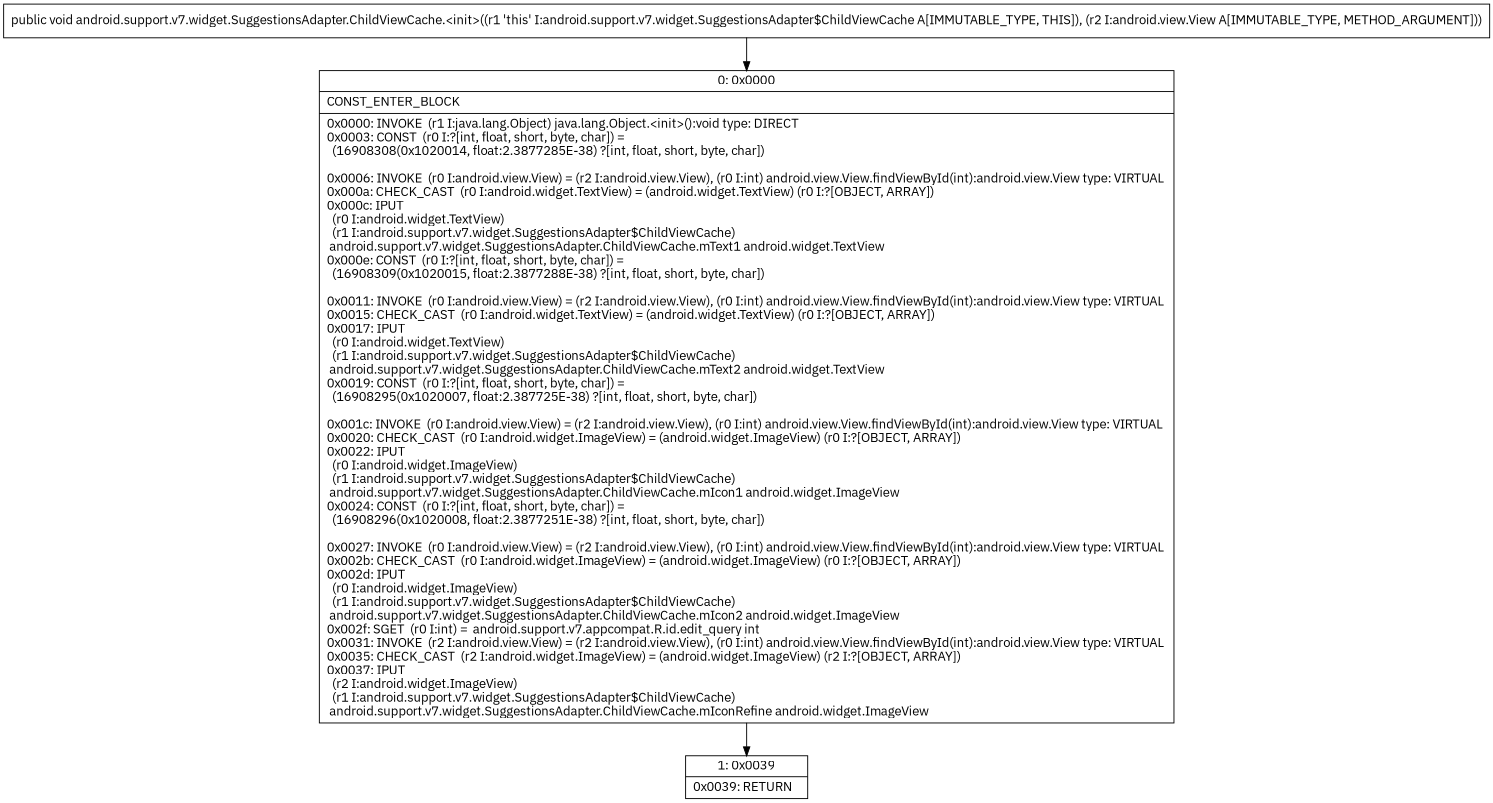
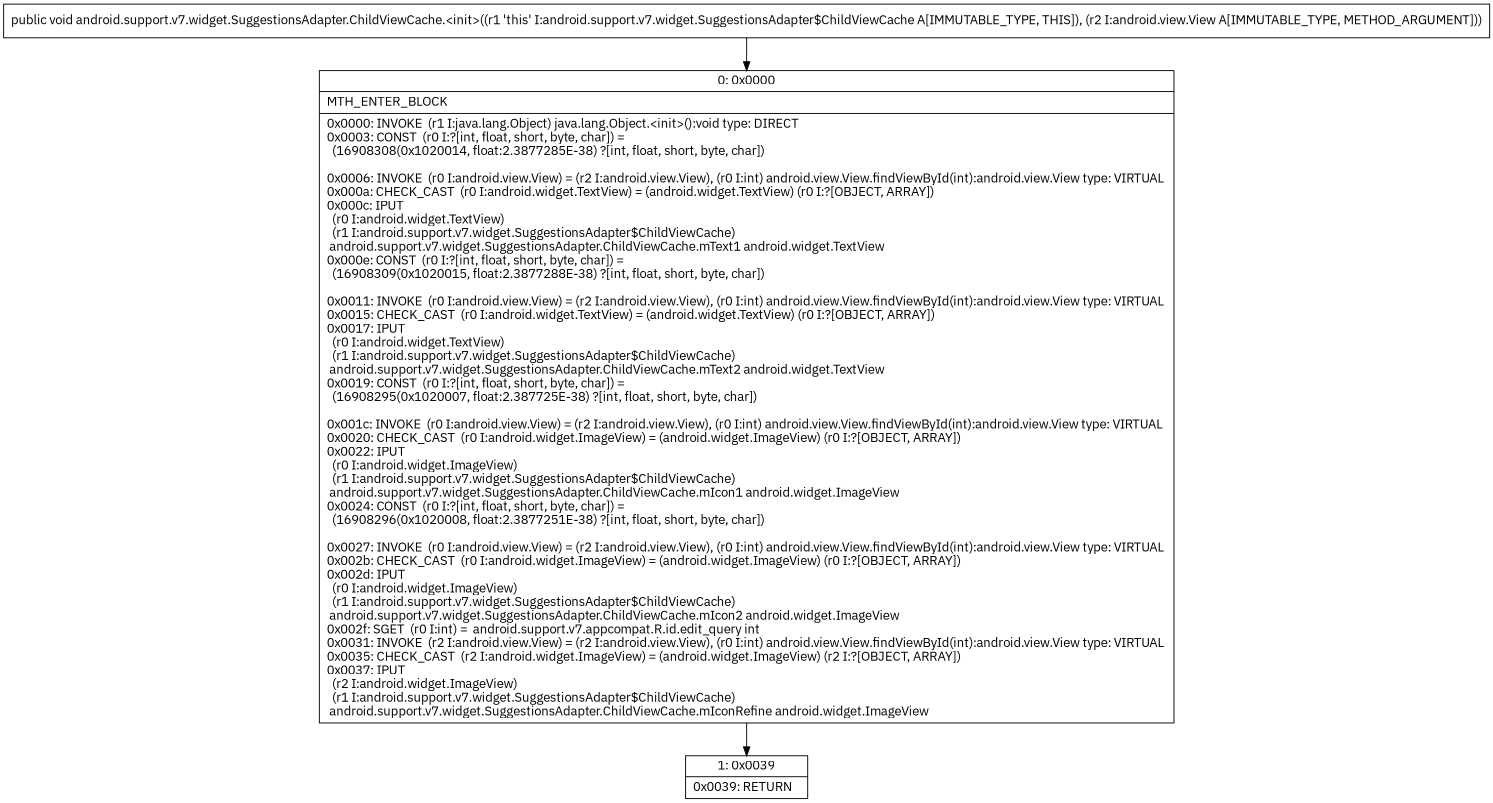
node "0: 0x0000": text "CONST_ENTER_BLOCK" -> "MTH_ENTER_BLOCK"
